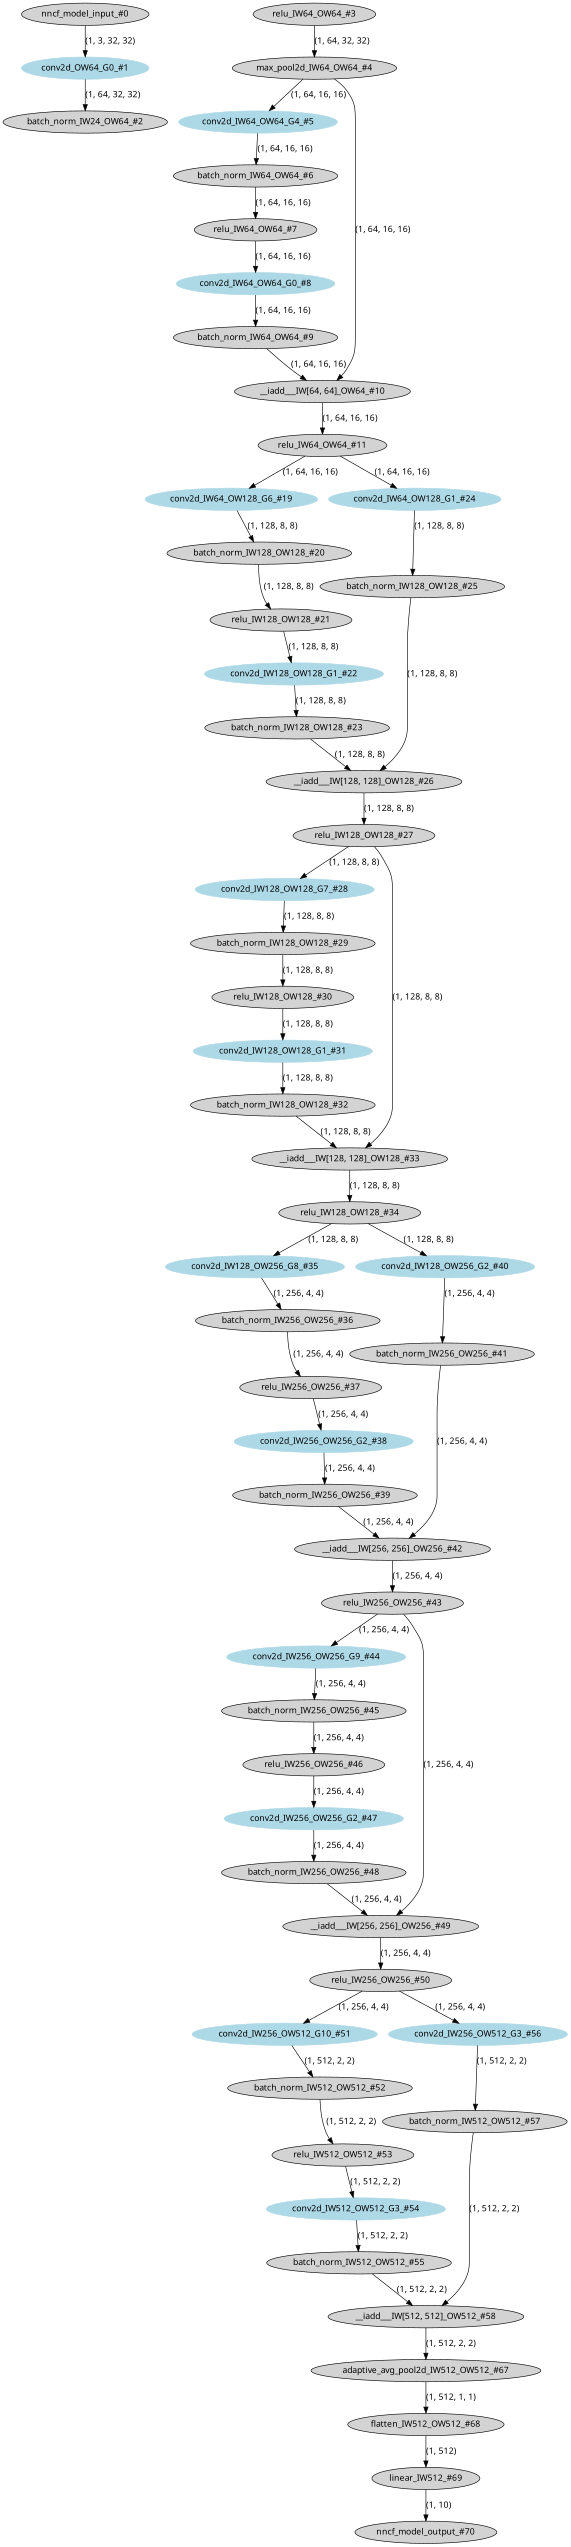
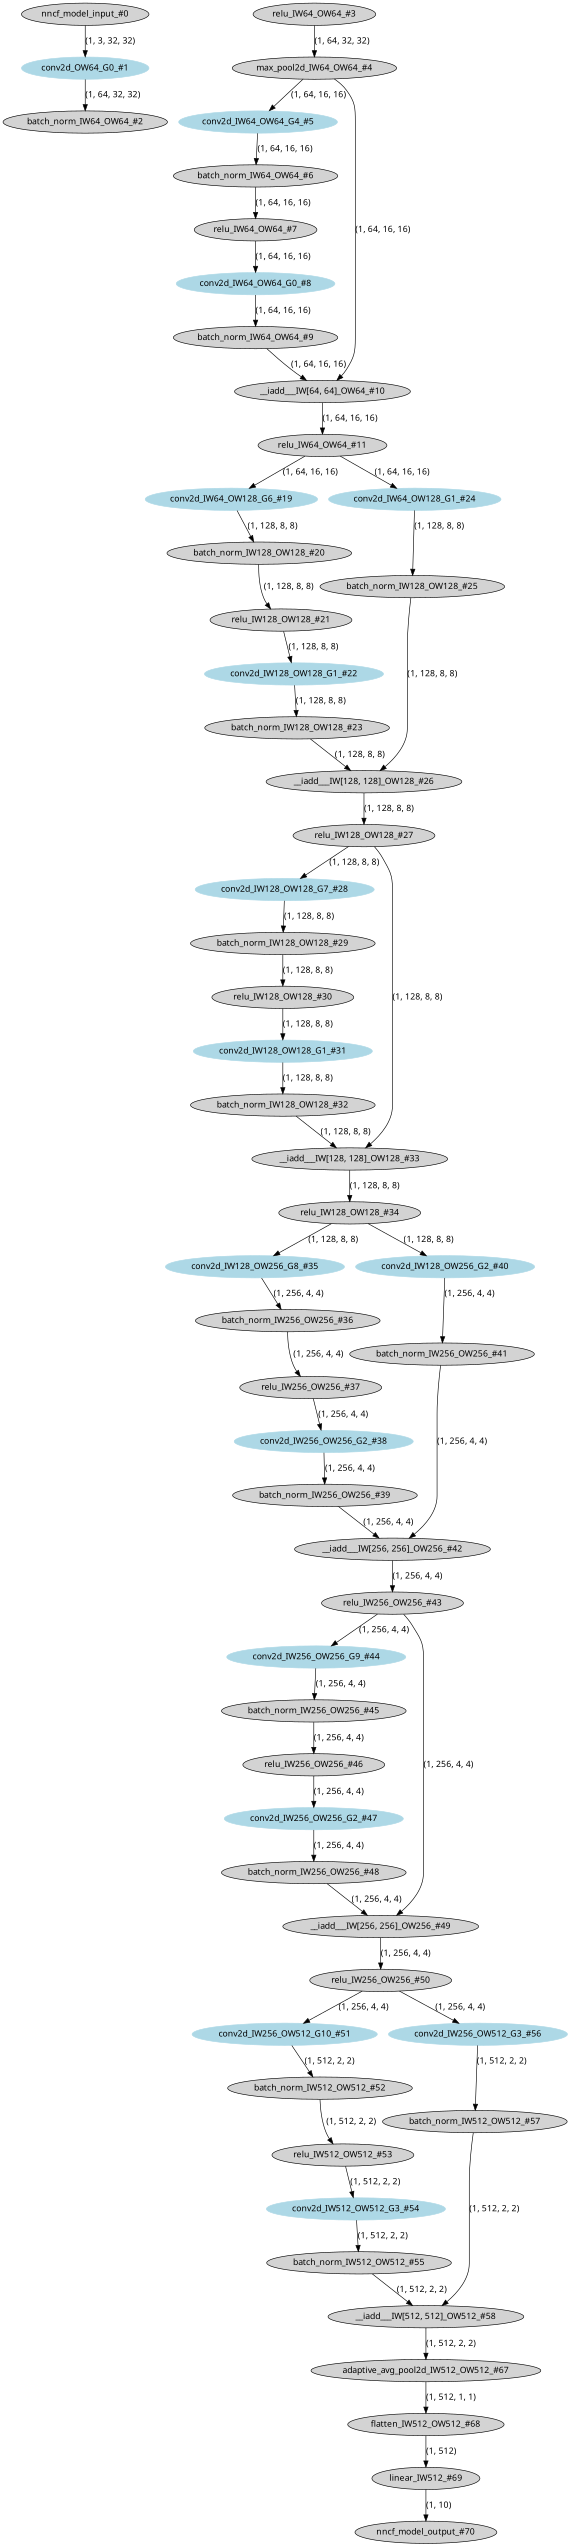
node "batch_norm_IW24_OW64_#2": label "batch_norm_IW24_OW64_#2" -> "batch_norm_IW64_OW64_#2"
